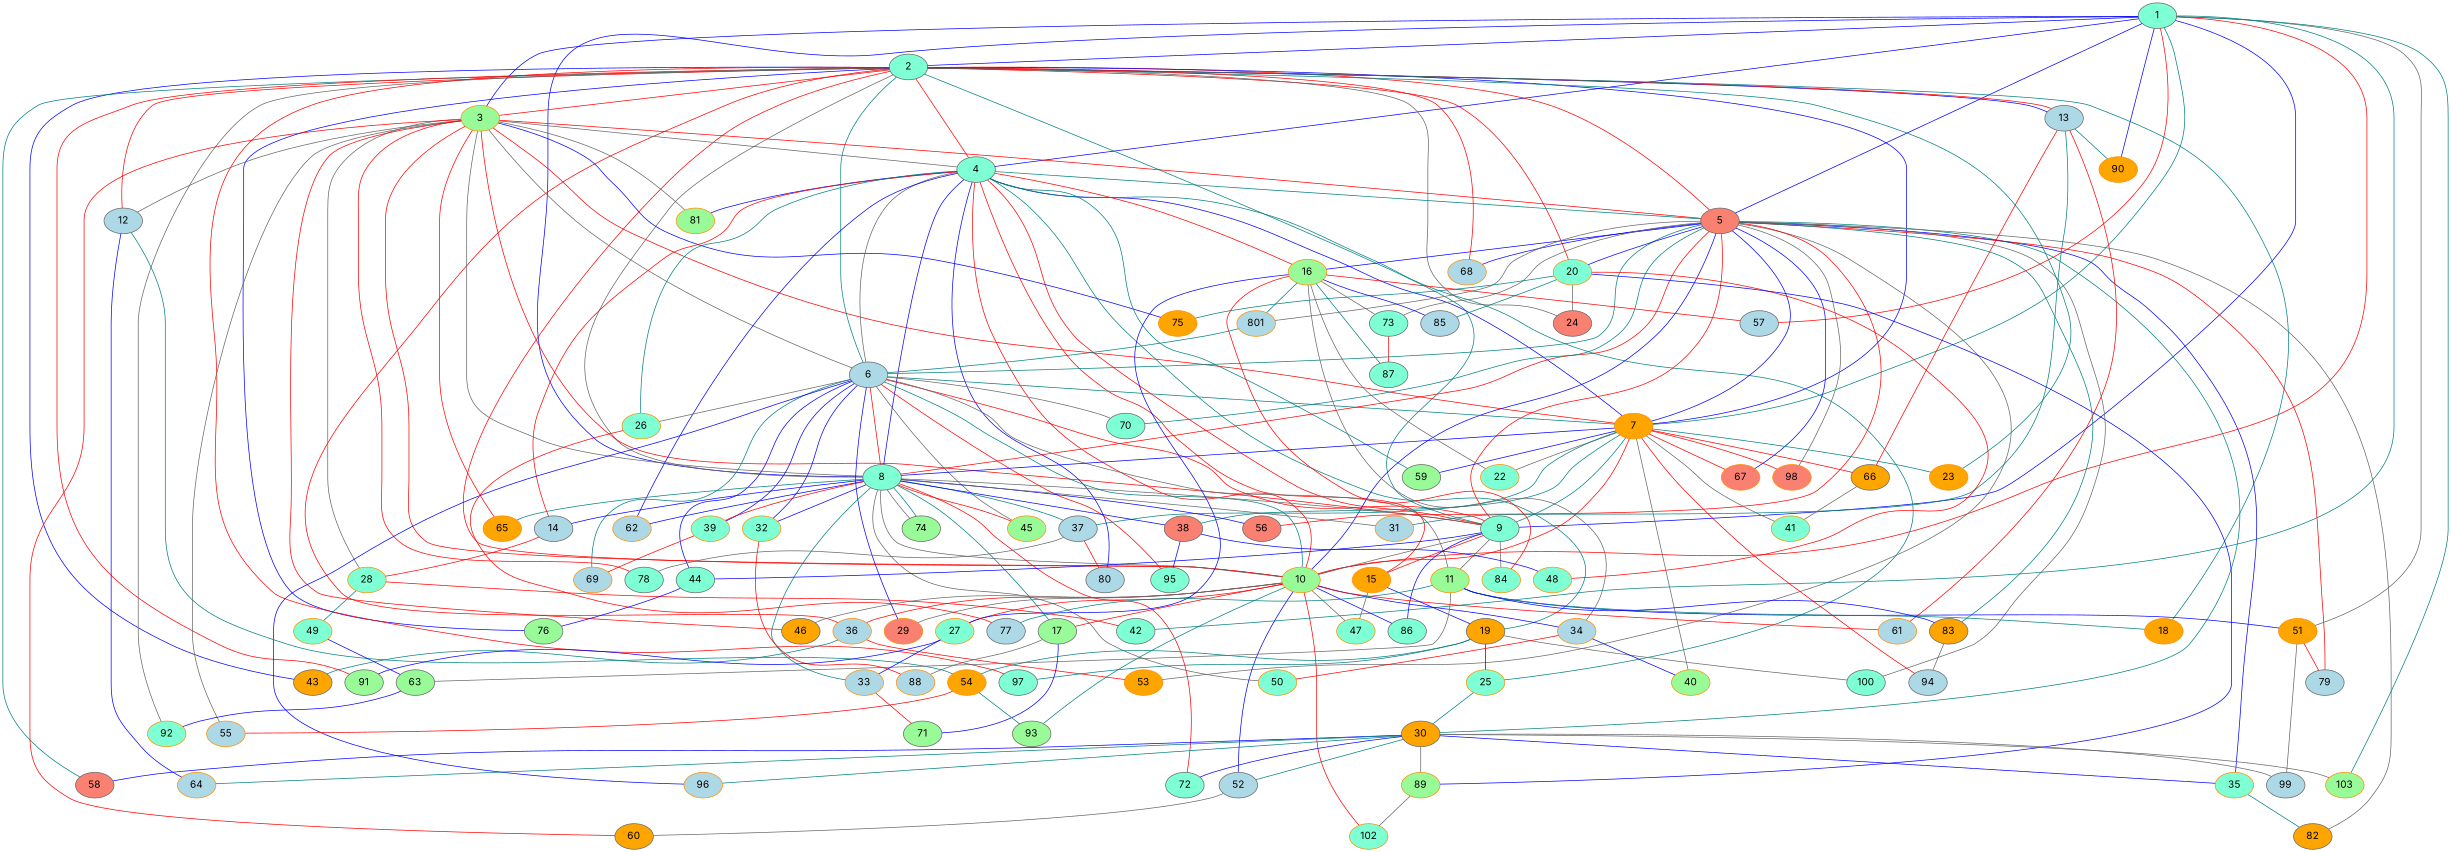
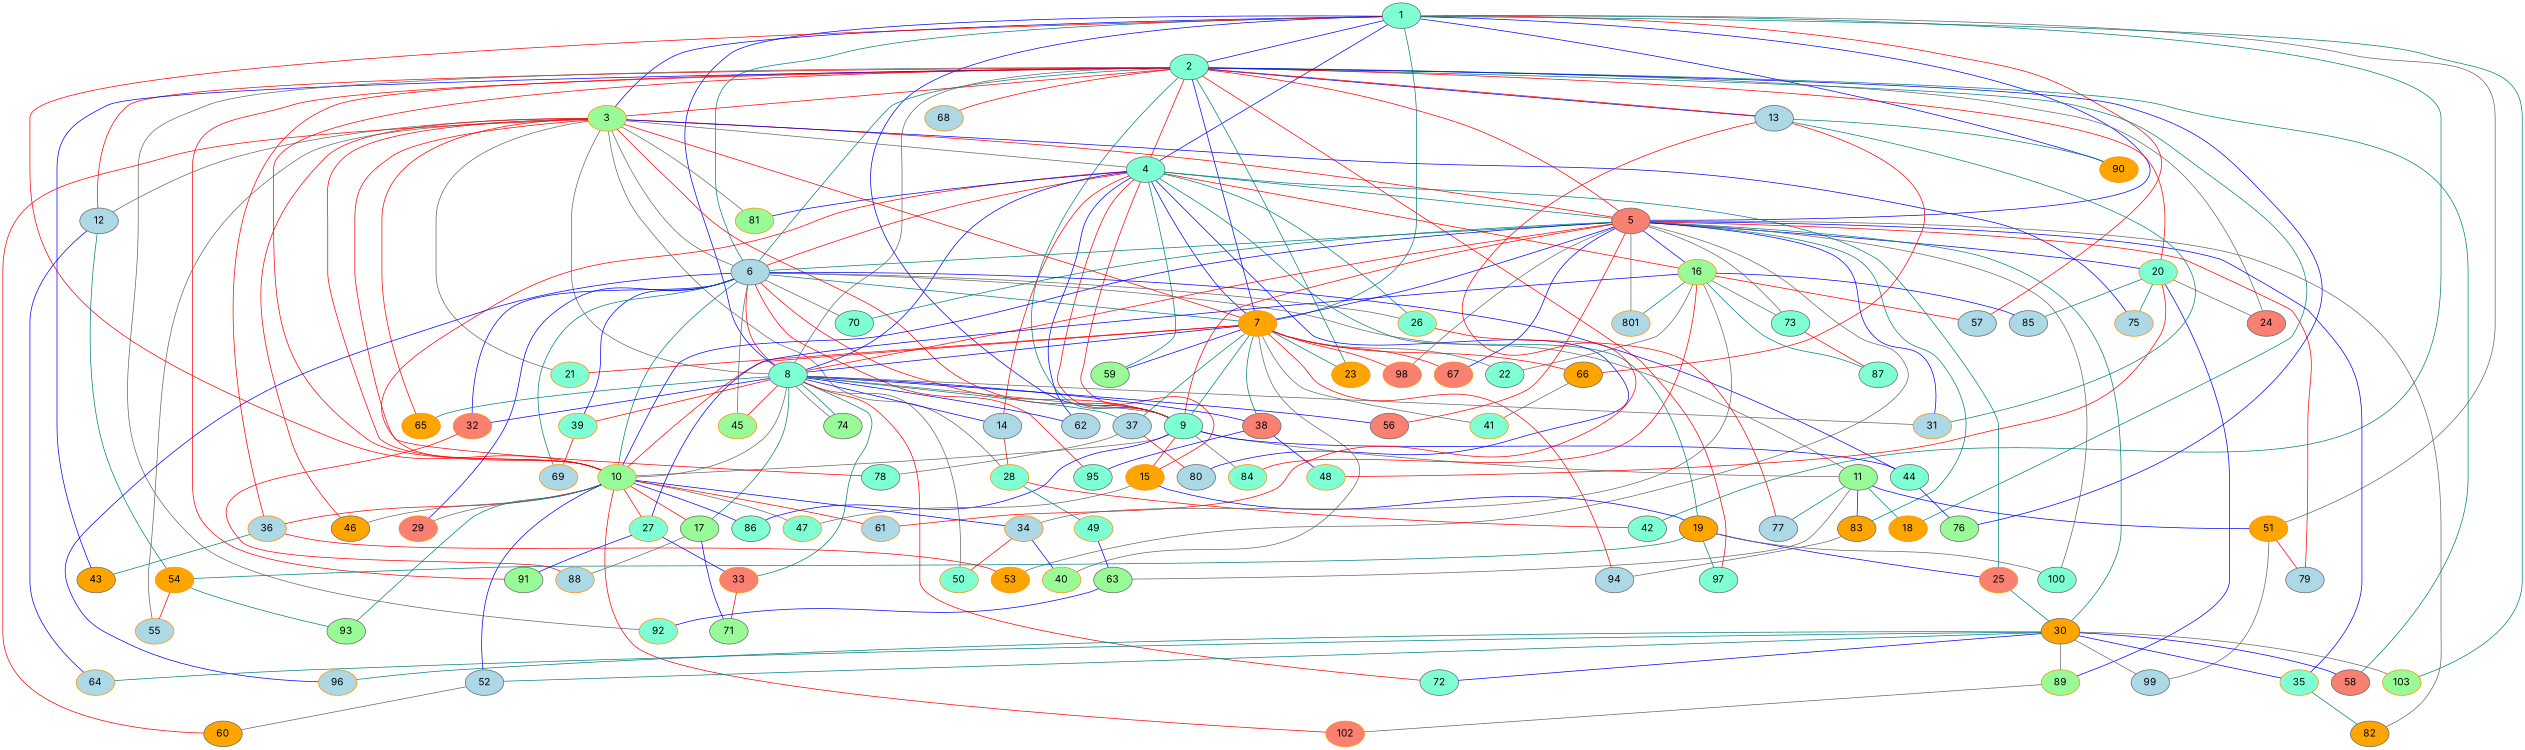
edge "5" -- "68": now "5" -- "31"
edge "4" -- "6": color gray40 -> red
node "75": fillcolor orange -> lightblue
edge "801" -- "6": now "1" -- "6"
node "21": added
node "22": color darkorange -> gray40
node "62": color darkorange -> gray40
node "32": fillcolor aquamarine -> salmon
node "11": color darkorange -> gray40
node "33": fillcolor lightblue -> salmon
node "25": fillcolor aquamarine -> salmon
node "102": fillcolor aquamarine -> salmon
